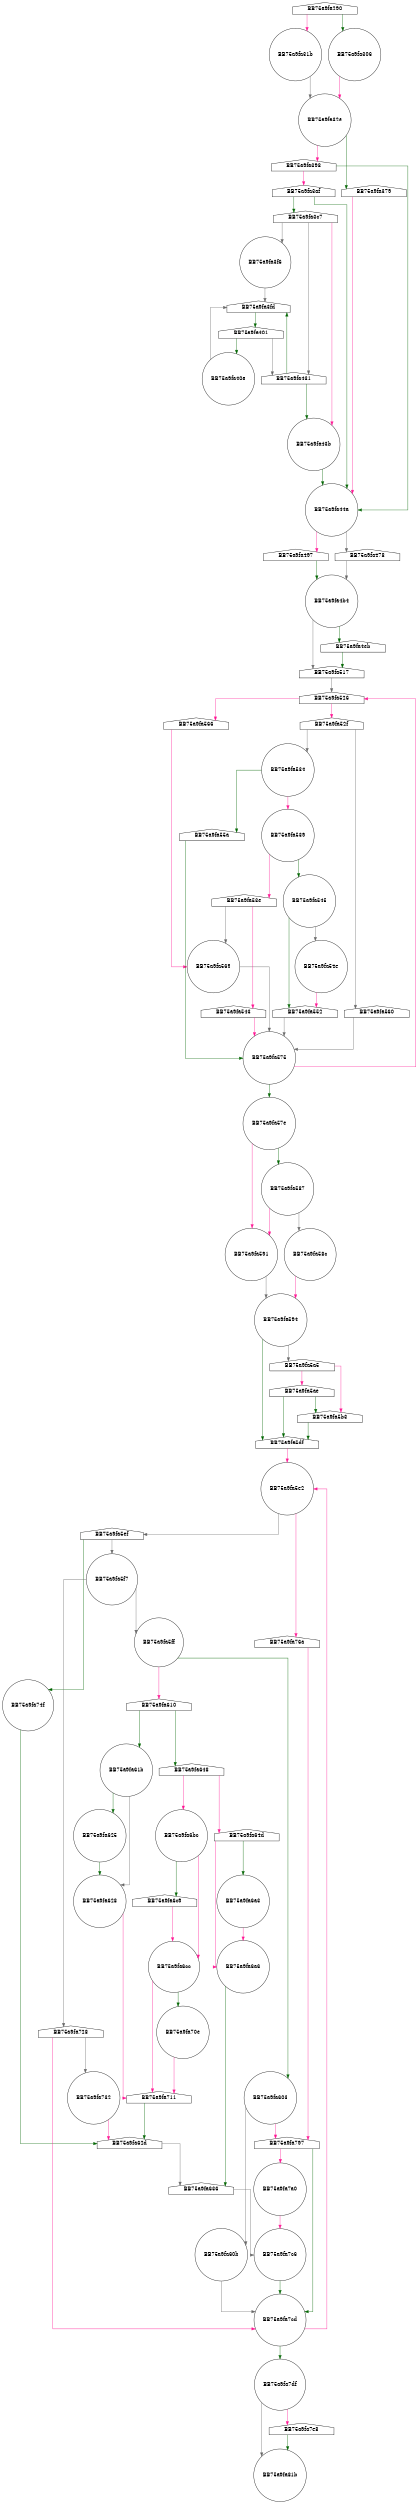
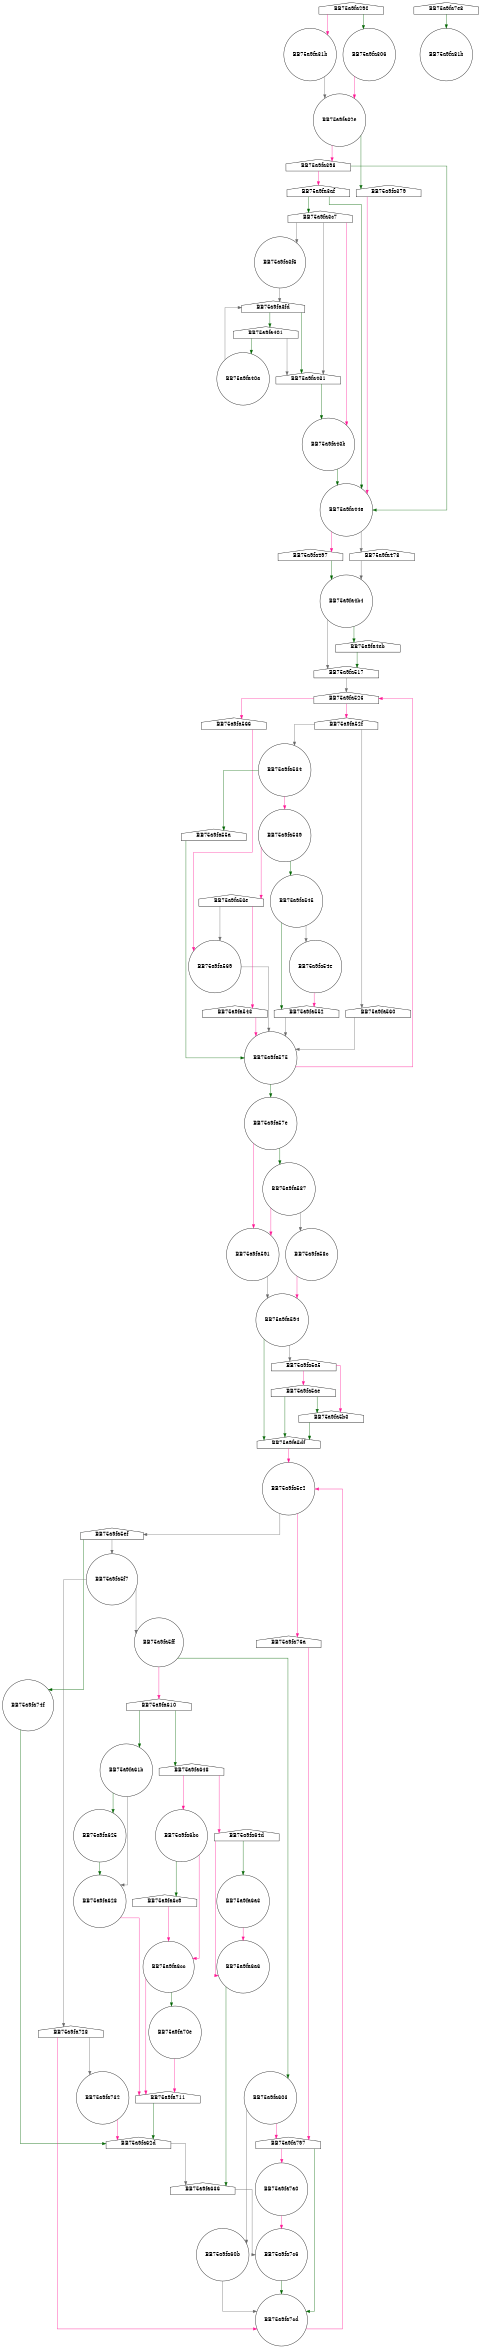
edge "BB75a9fa431" -> "BB75a9fa3fd": reversed
node "BB75a9fa7df": removed
